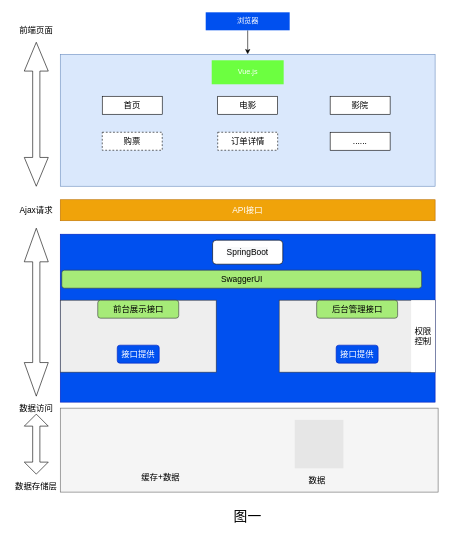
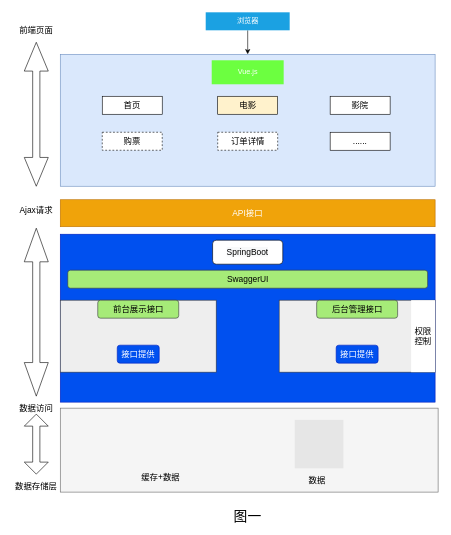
node "浏览器": fillcolor #0050ef -> #1ba1e2
node "电影": fillcolor #ffffff -> #fff2cc
node "API接口": size 375x21 -> 375x27
node "SwaggerUI": moved (242, 279) -> (248, 279)
